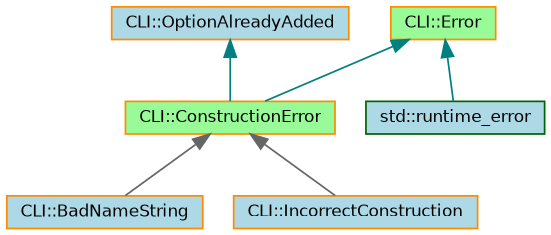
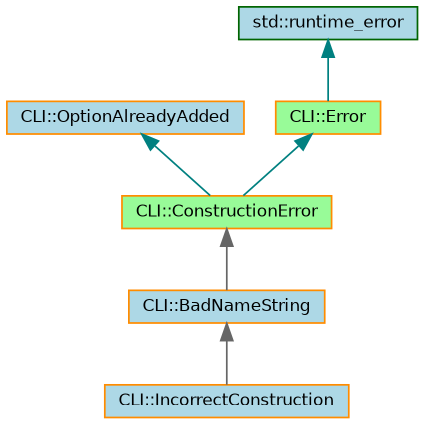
edge "std::runtime_error" -> "CLI::Error": reversed
edge "CLI::IncorrectConstruction" -> "CLI::ConstructionError": now "CLI::IncorrectConstruction" -> "CLI::BadNameString"
